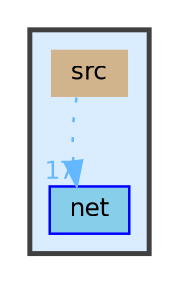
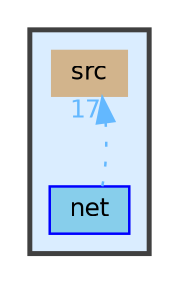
edge "src" -> "net": reversed
